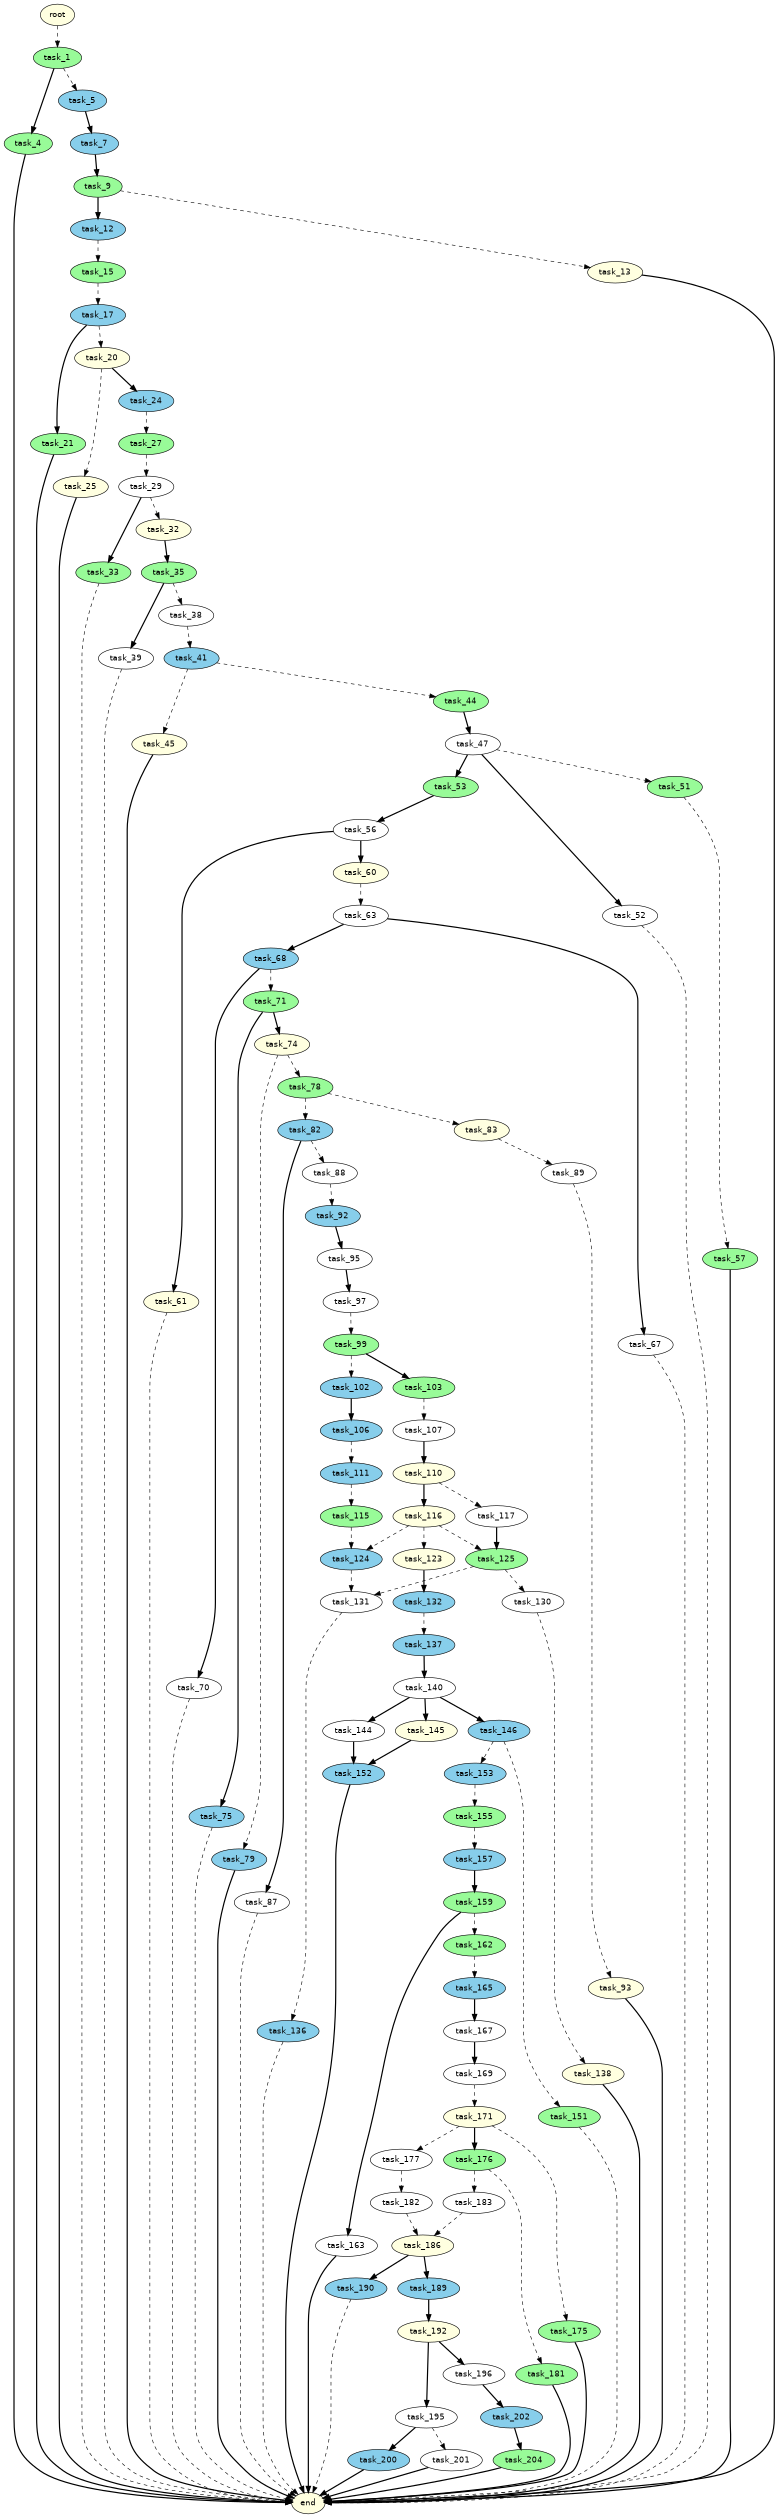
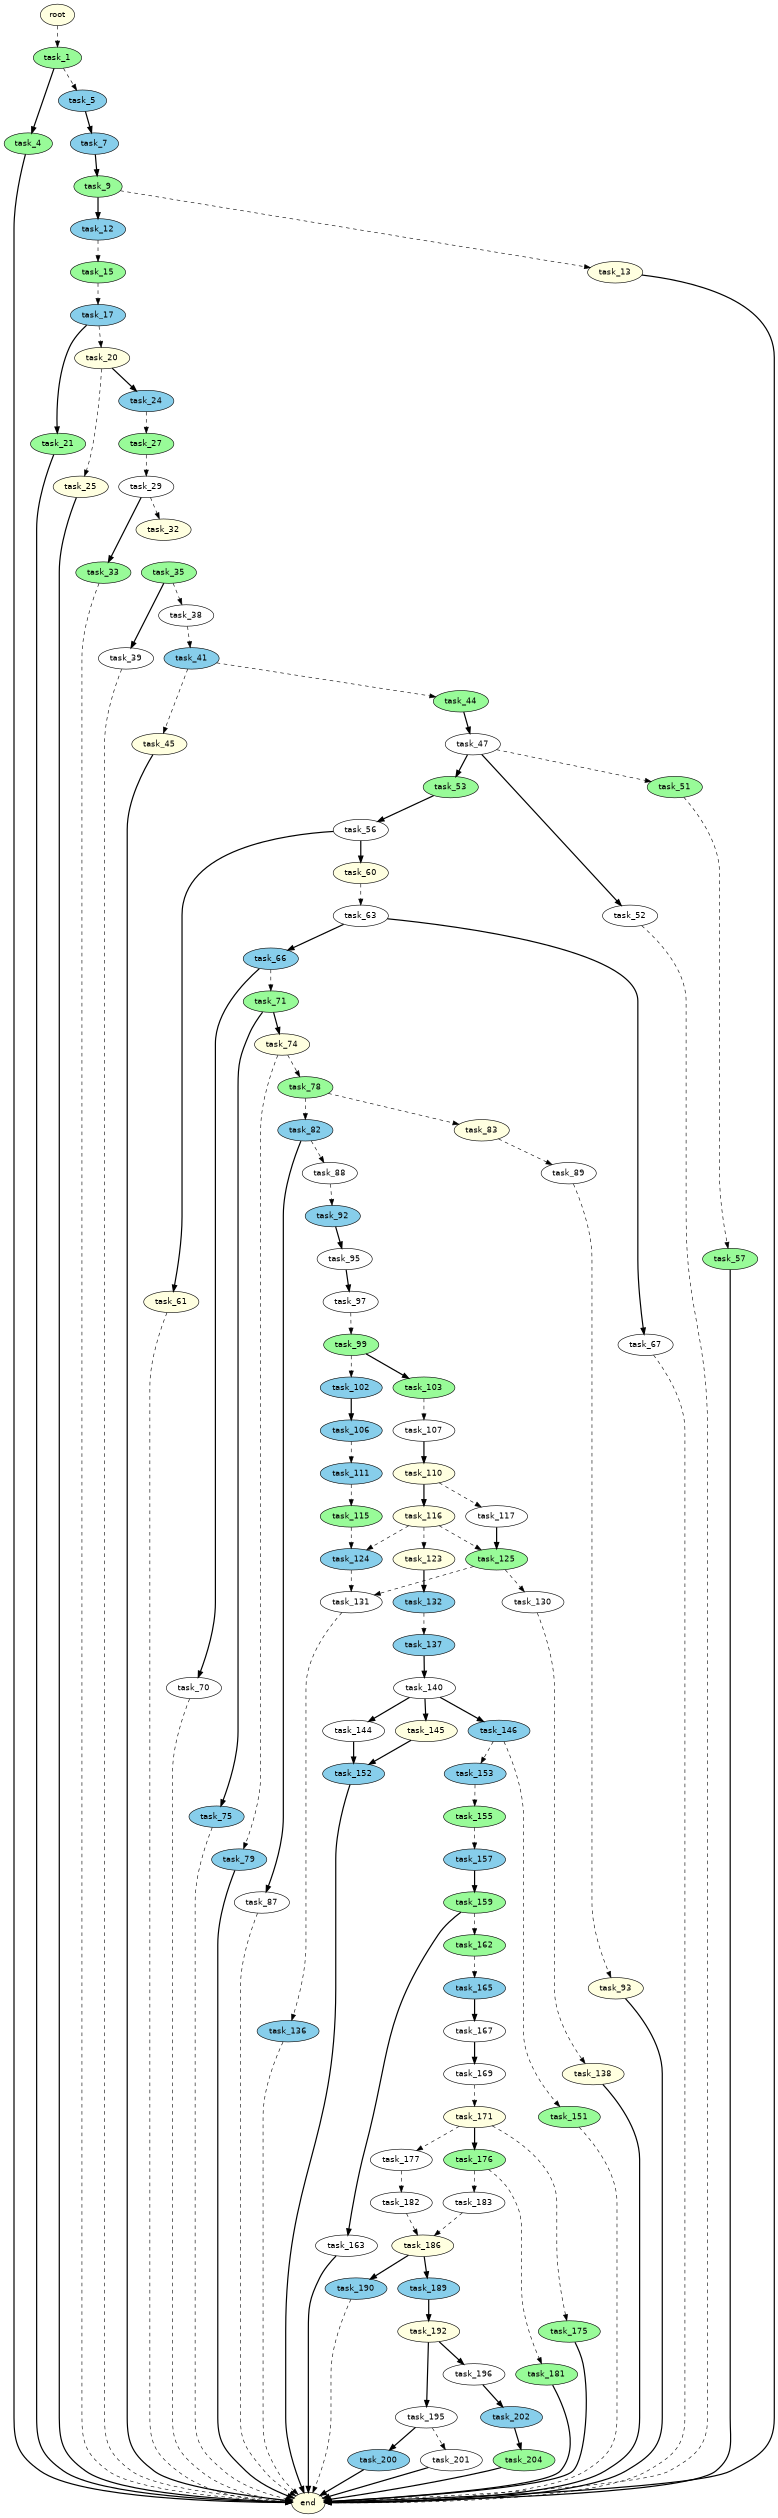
edge "task_32" -> "task_35": removed
node "task_68": label "task_68" -> "task_66"
